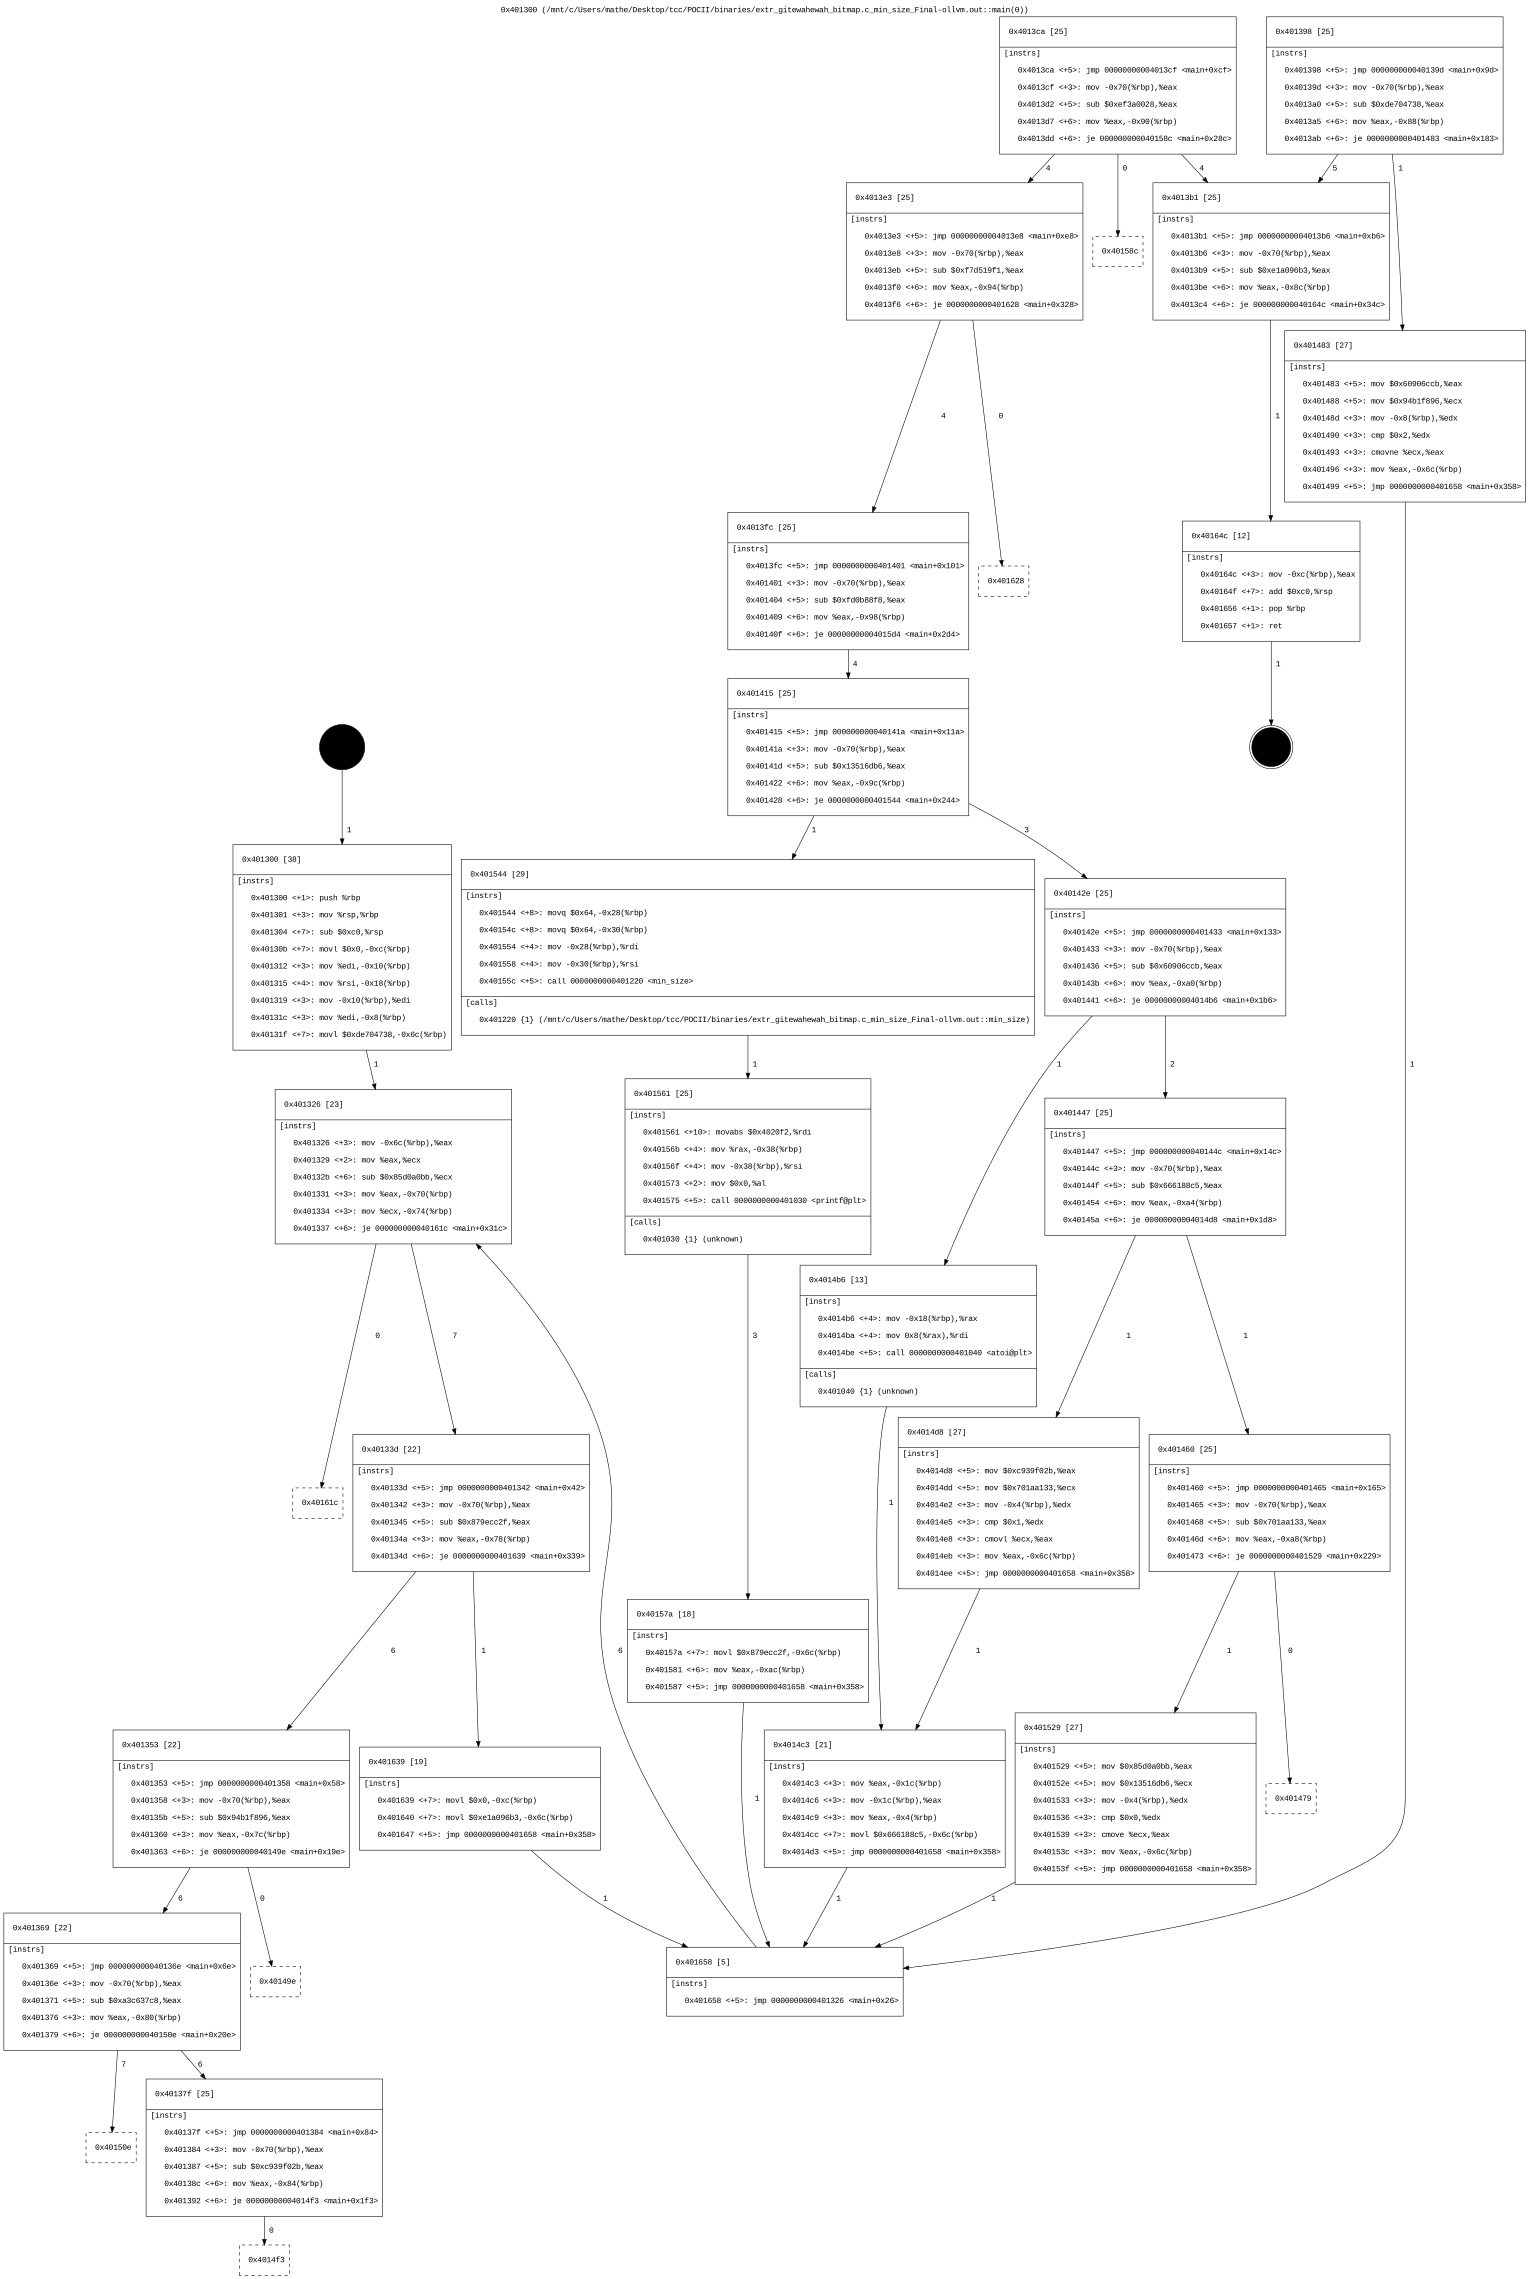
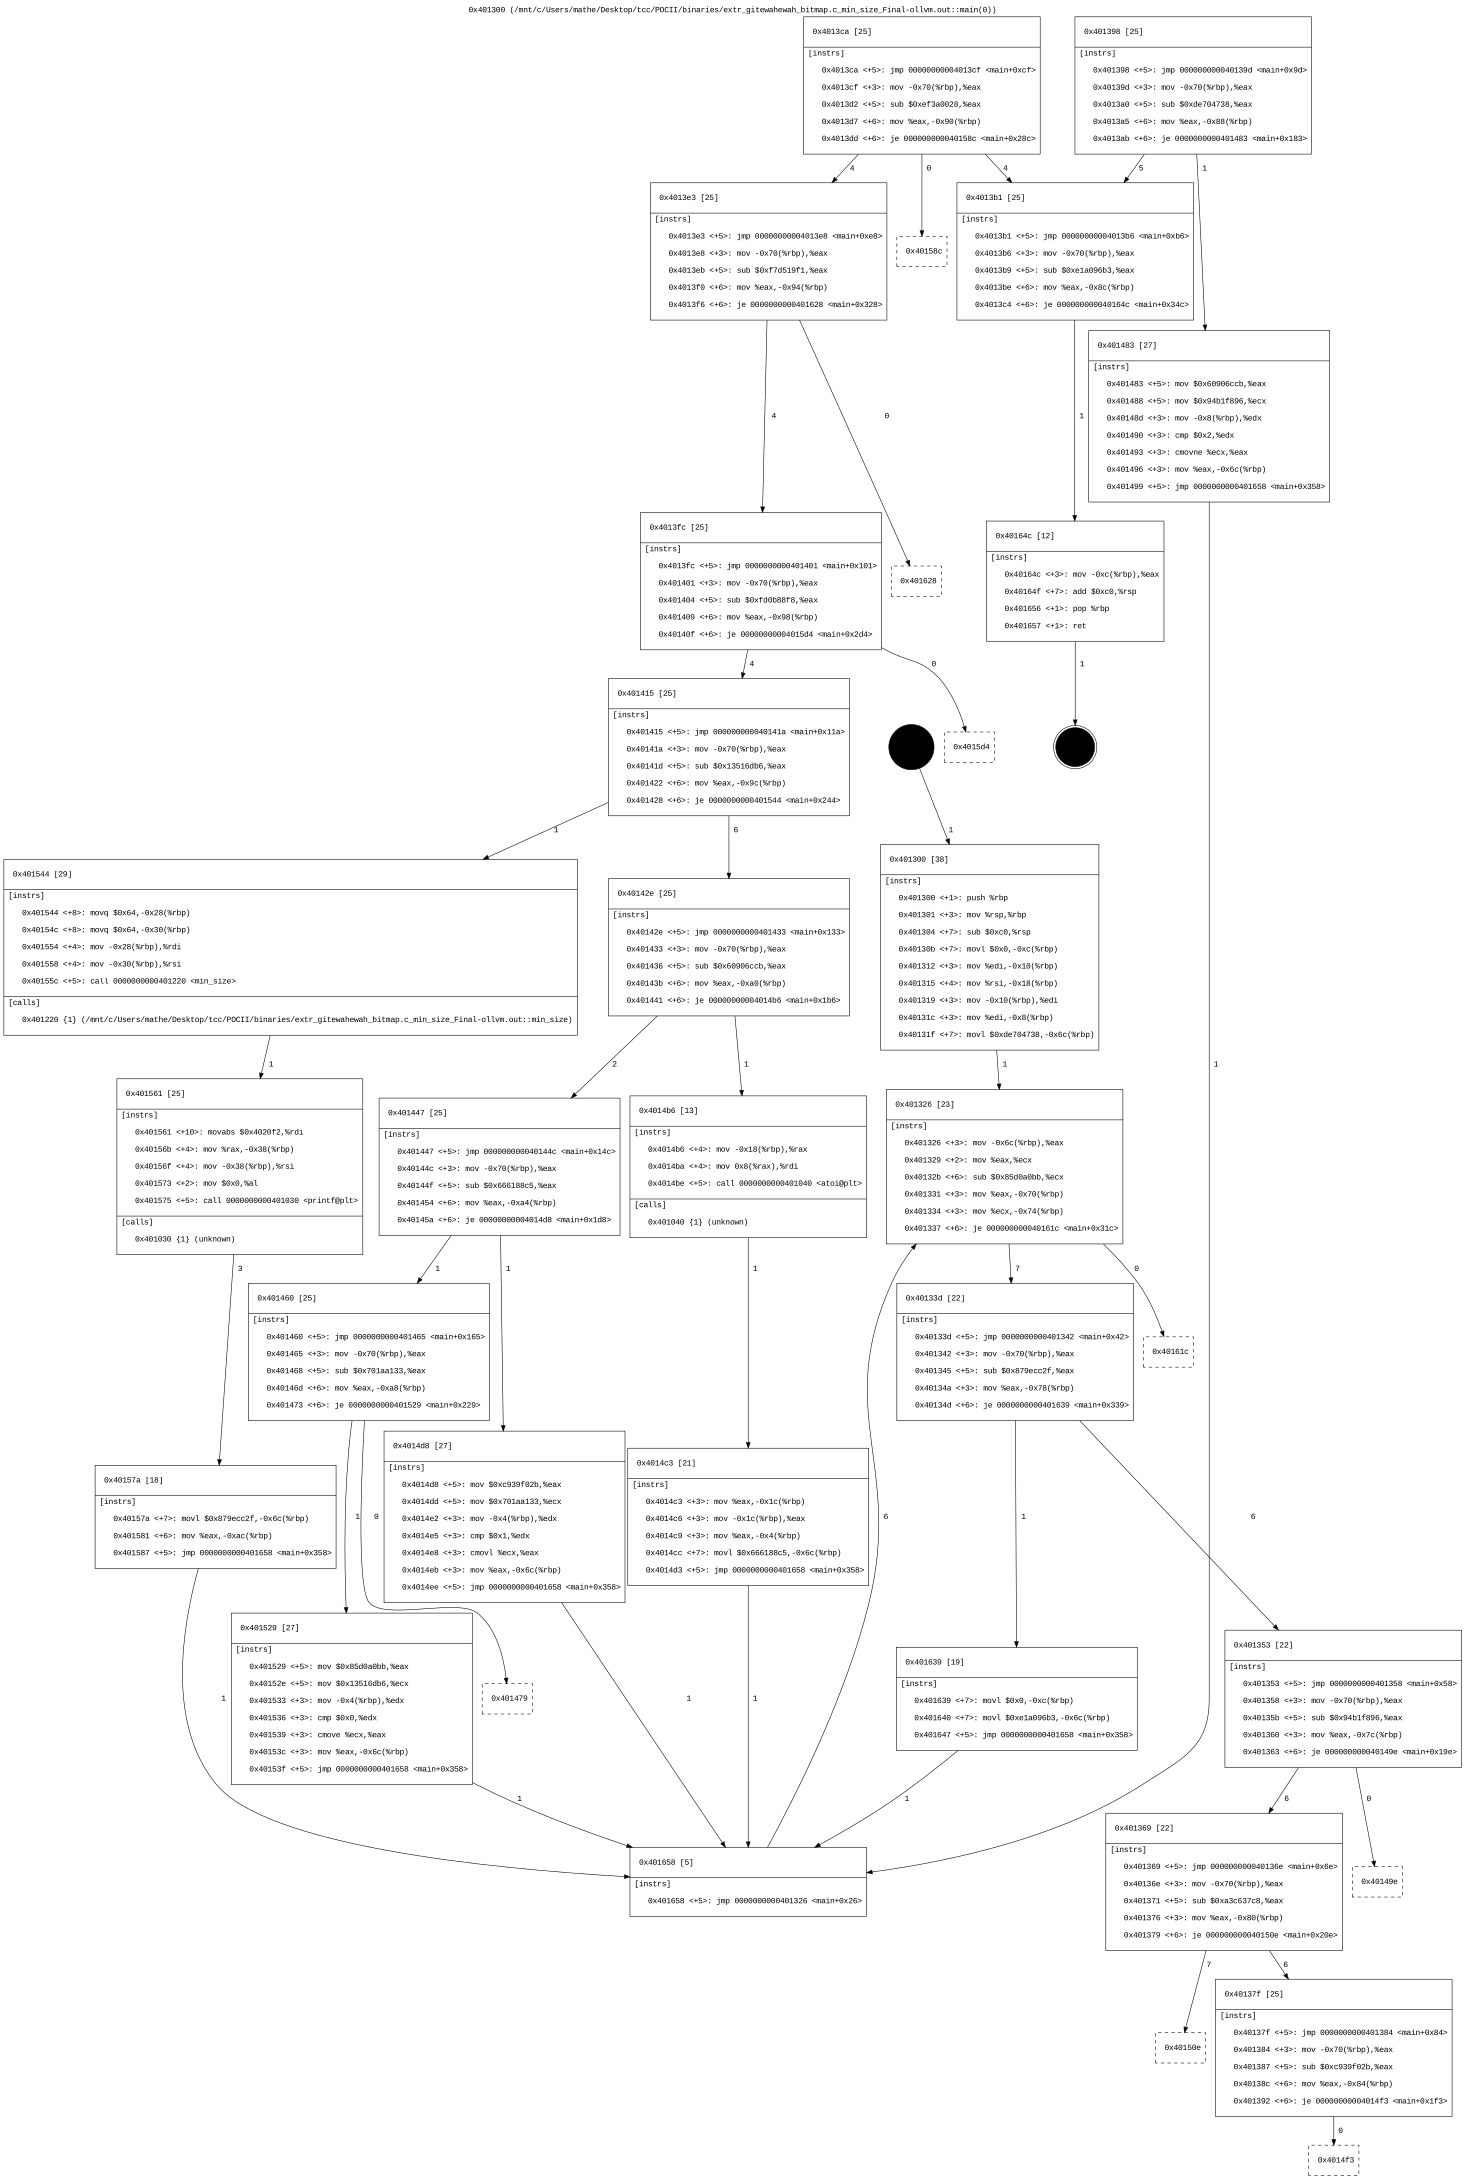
node "0x4015d4": added
edge "0x401415 [25]" -> "0x40142e [25]": label " 3" -> " 6"
edge "0x4014d8 [27]" -> "0x4014c3 [21]": now "0x4014d8 [27]" -> "0x401658 [5]"
